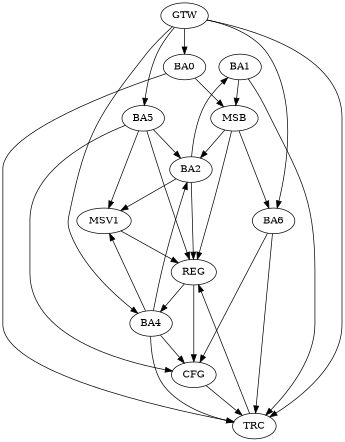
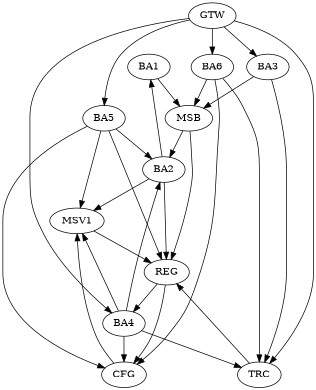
node "BA0": label "BA0" -> "BA3"
edge "MSB" -> "BA6": reversed
edge "BA1" -> "TRC": removed
edge "CFG" -> "TRC": now "CFG" -> "MSV1"
